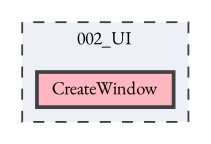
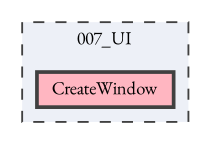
cluster "002_UI": label "002_UI" -> "007_UI"
